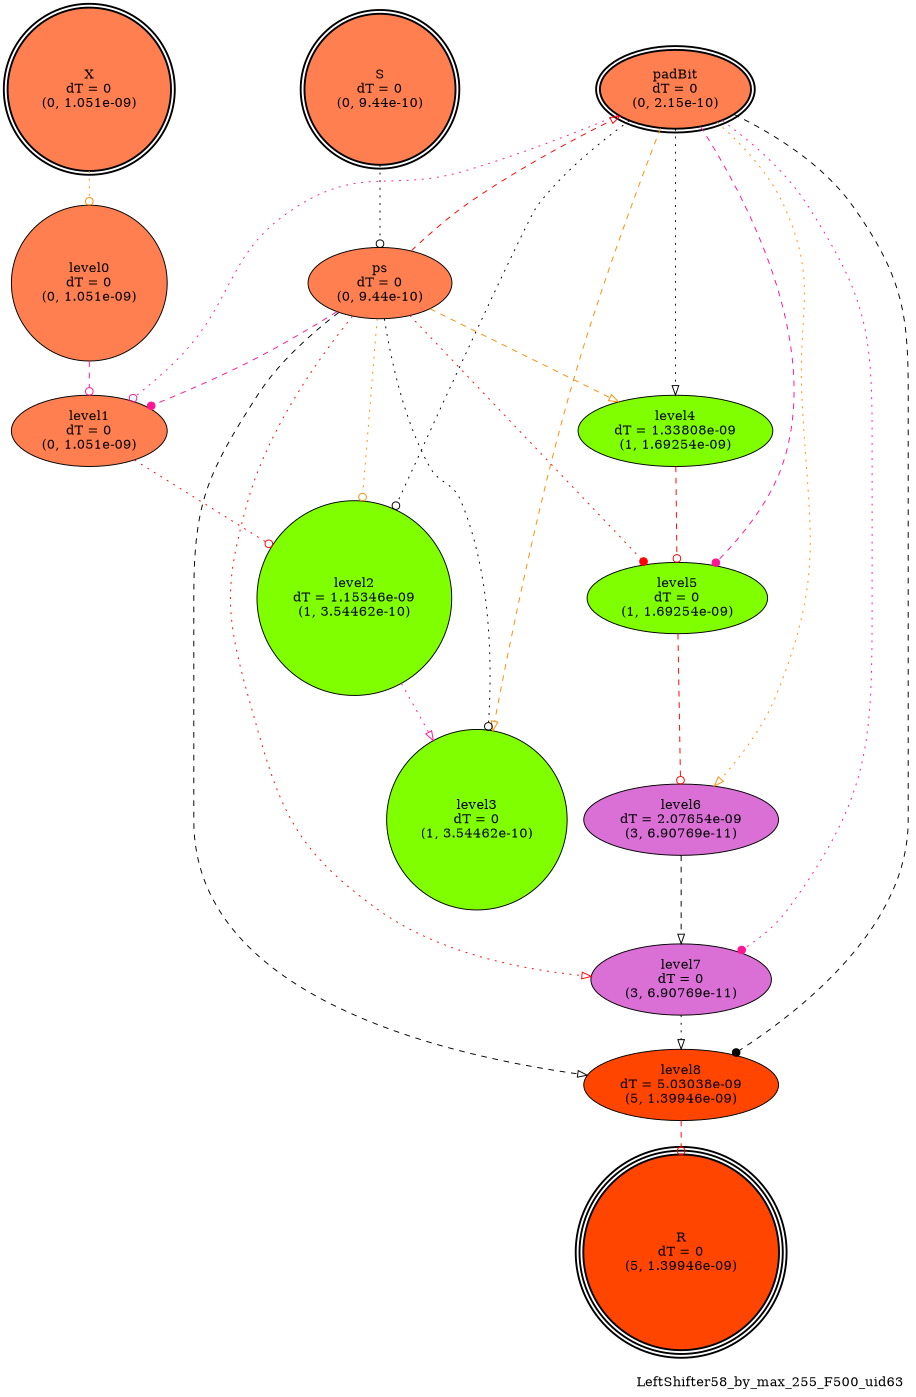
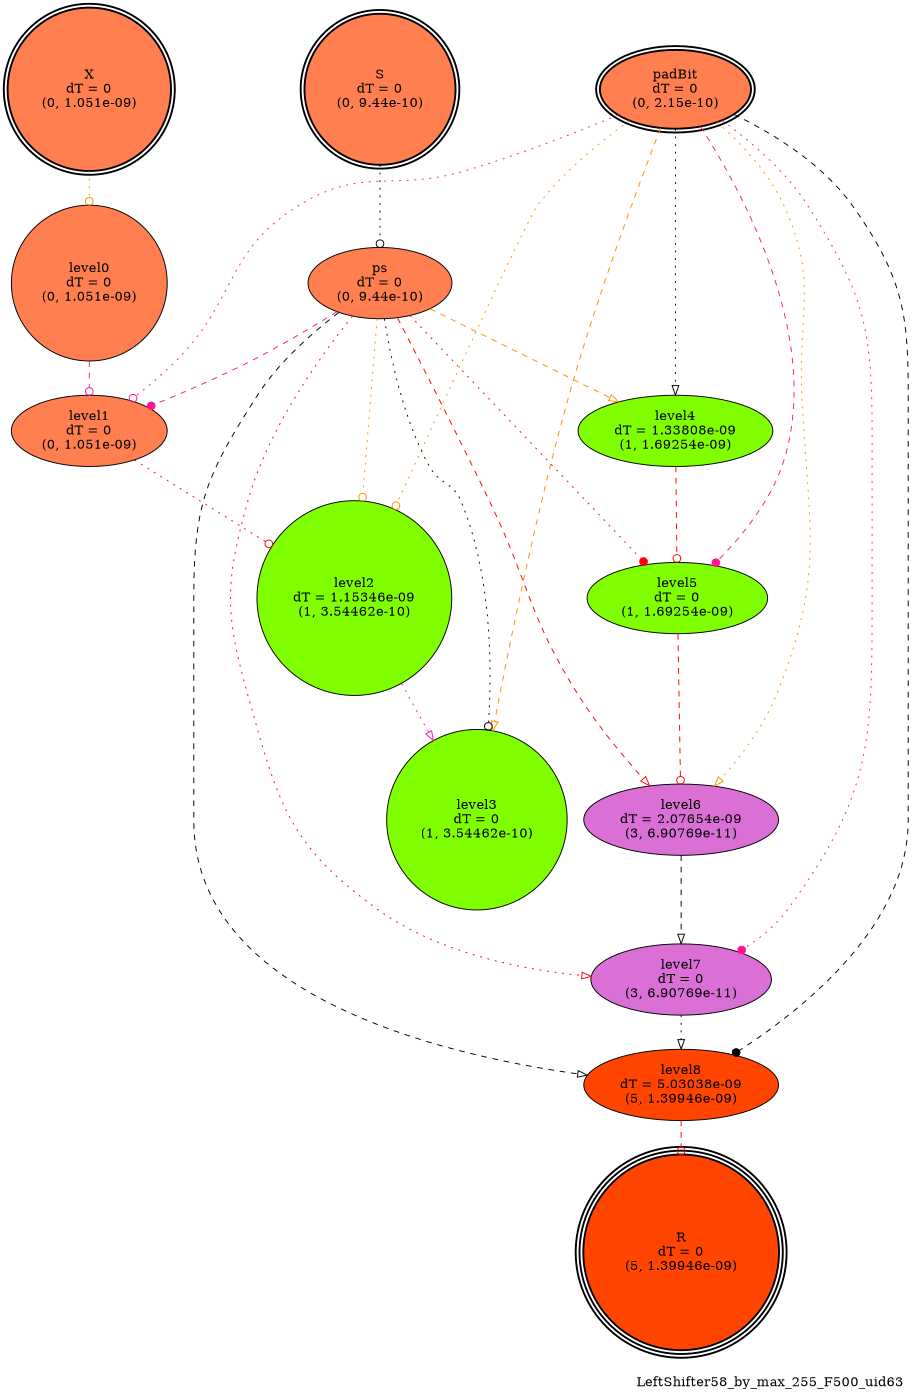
edge "ps dT = 0 (0, 9.44e-10)" -> "padBit dT = 0 (0, 2.15e-10)": now "ps dT = 0 (0, 9.44e-10)" -> "level6 dT = 2.07654e-09 (3, 6.90769e-11)"
edge "padBit dT = 0 (0, 2.15e-10)" -> "level2 dT = 1.15346e-09 (1, 3.54462e-10)": color black -> darkorange
